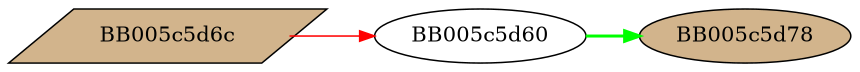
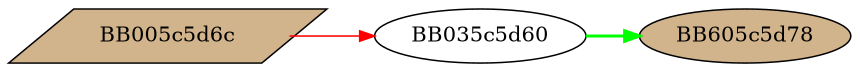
node "BB005c5d60": label "BB005c5d60" -> "BB035c5d60"
node "BB005c5d78": label "BB005c5d78" -> "BB605c5d78"
